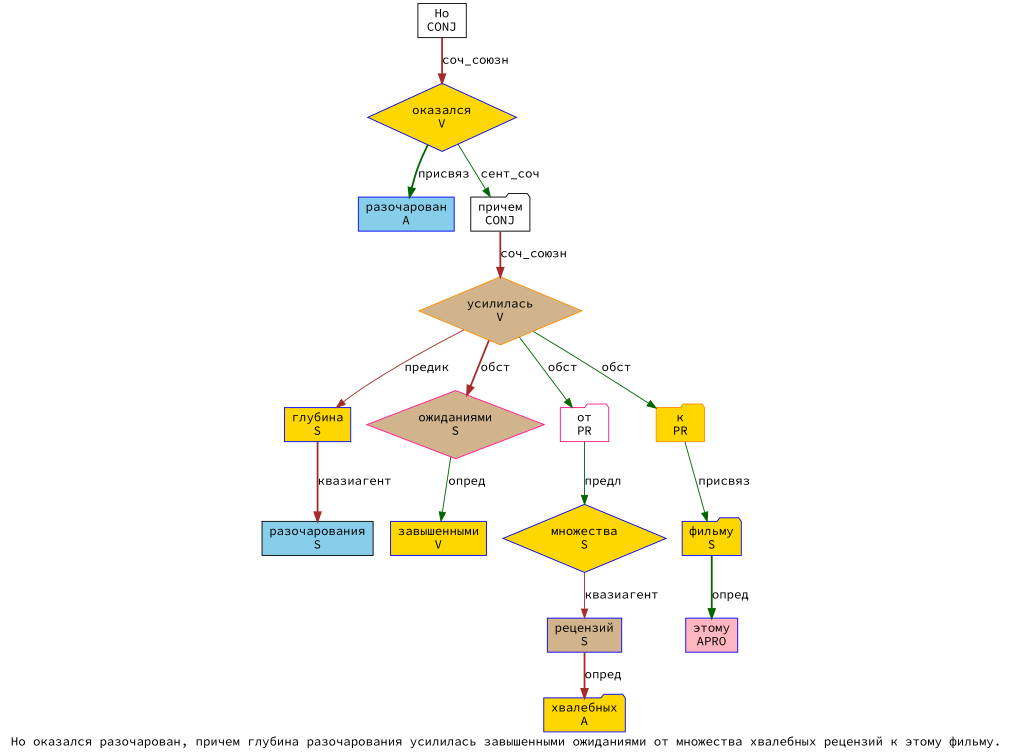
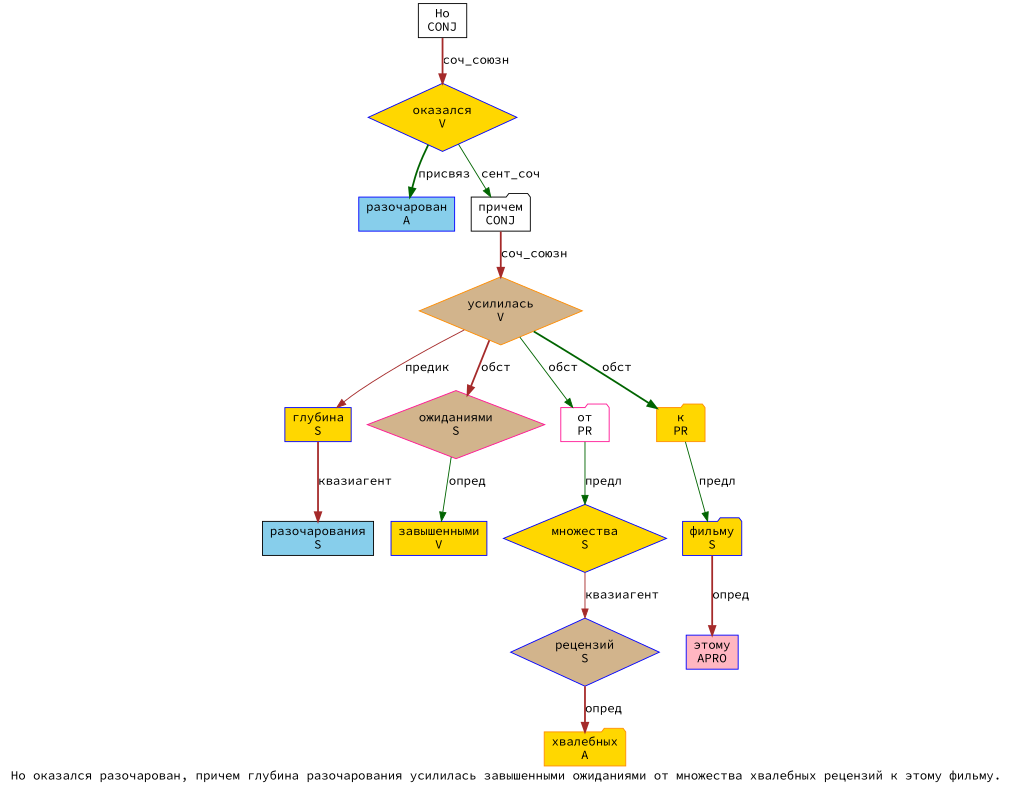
edge "усилилась V" -> "к PR": style solid -> bold
edge "к PR" -> "фильму S": label "присвяз" -> "предл"
edge "фильму S" -> "этому APRO": color darkgreen -> brown
node "рецензий S": shape box -> diamond
node "хвалебных A": color blue -> darkorange
